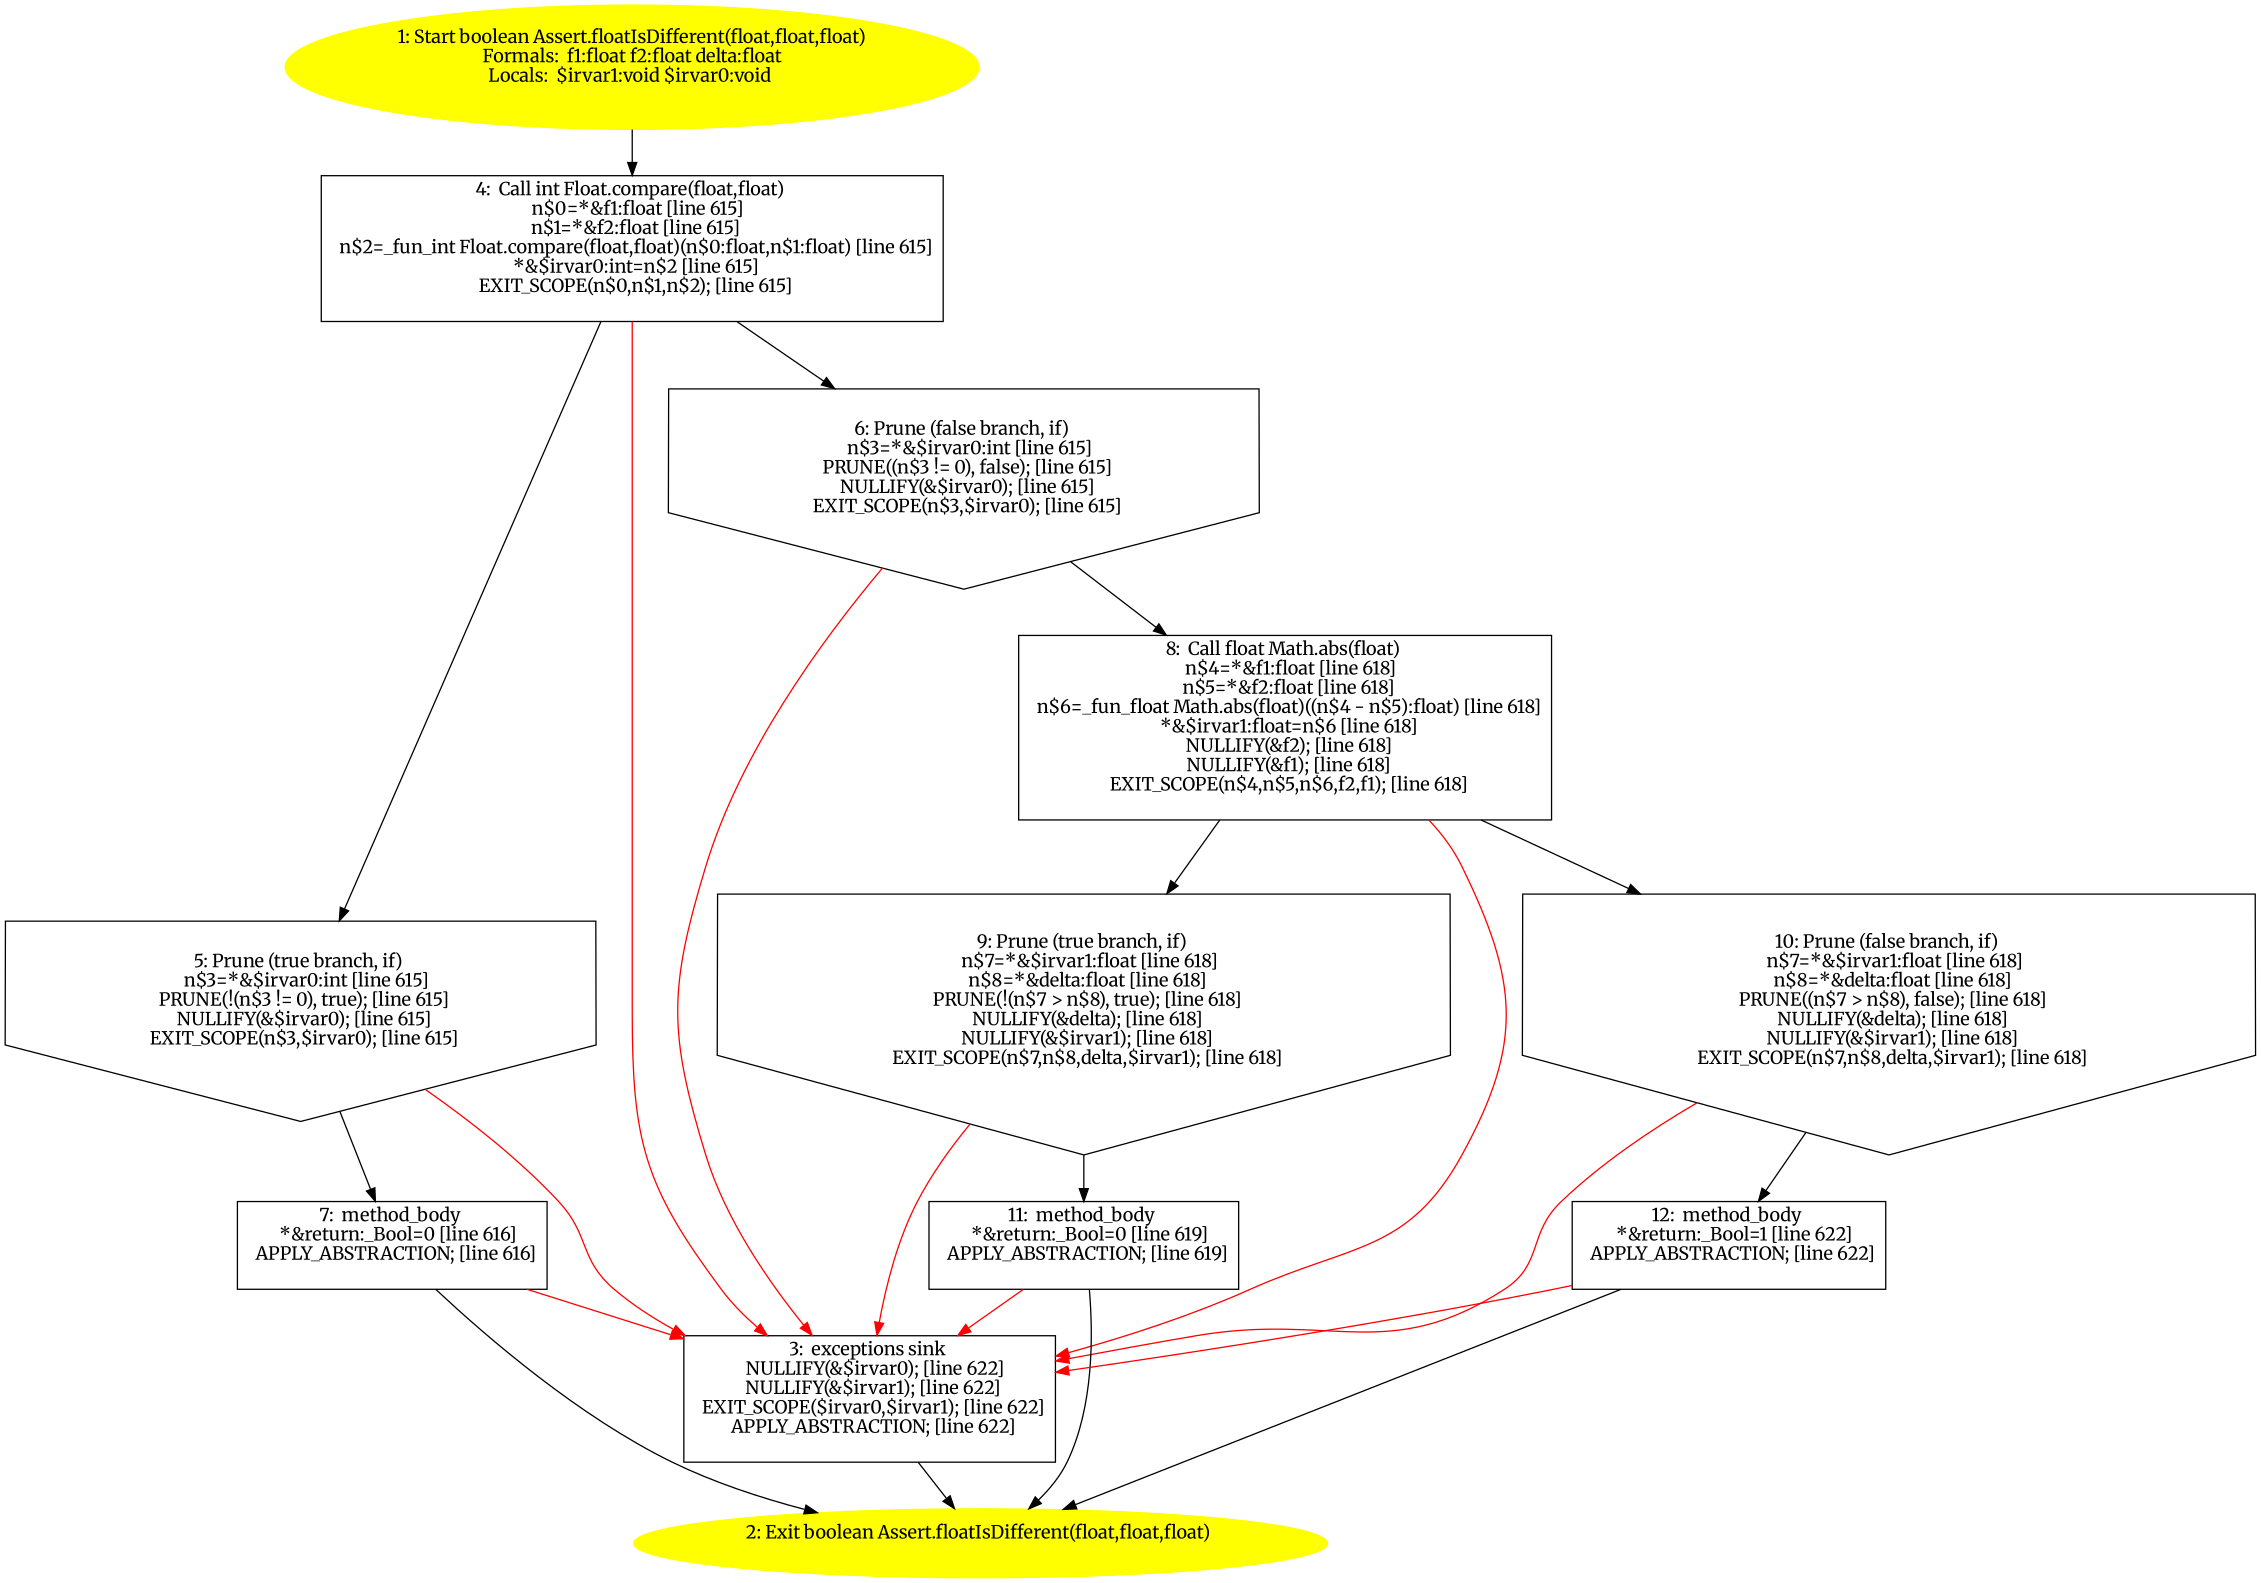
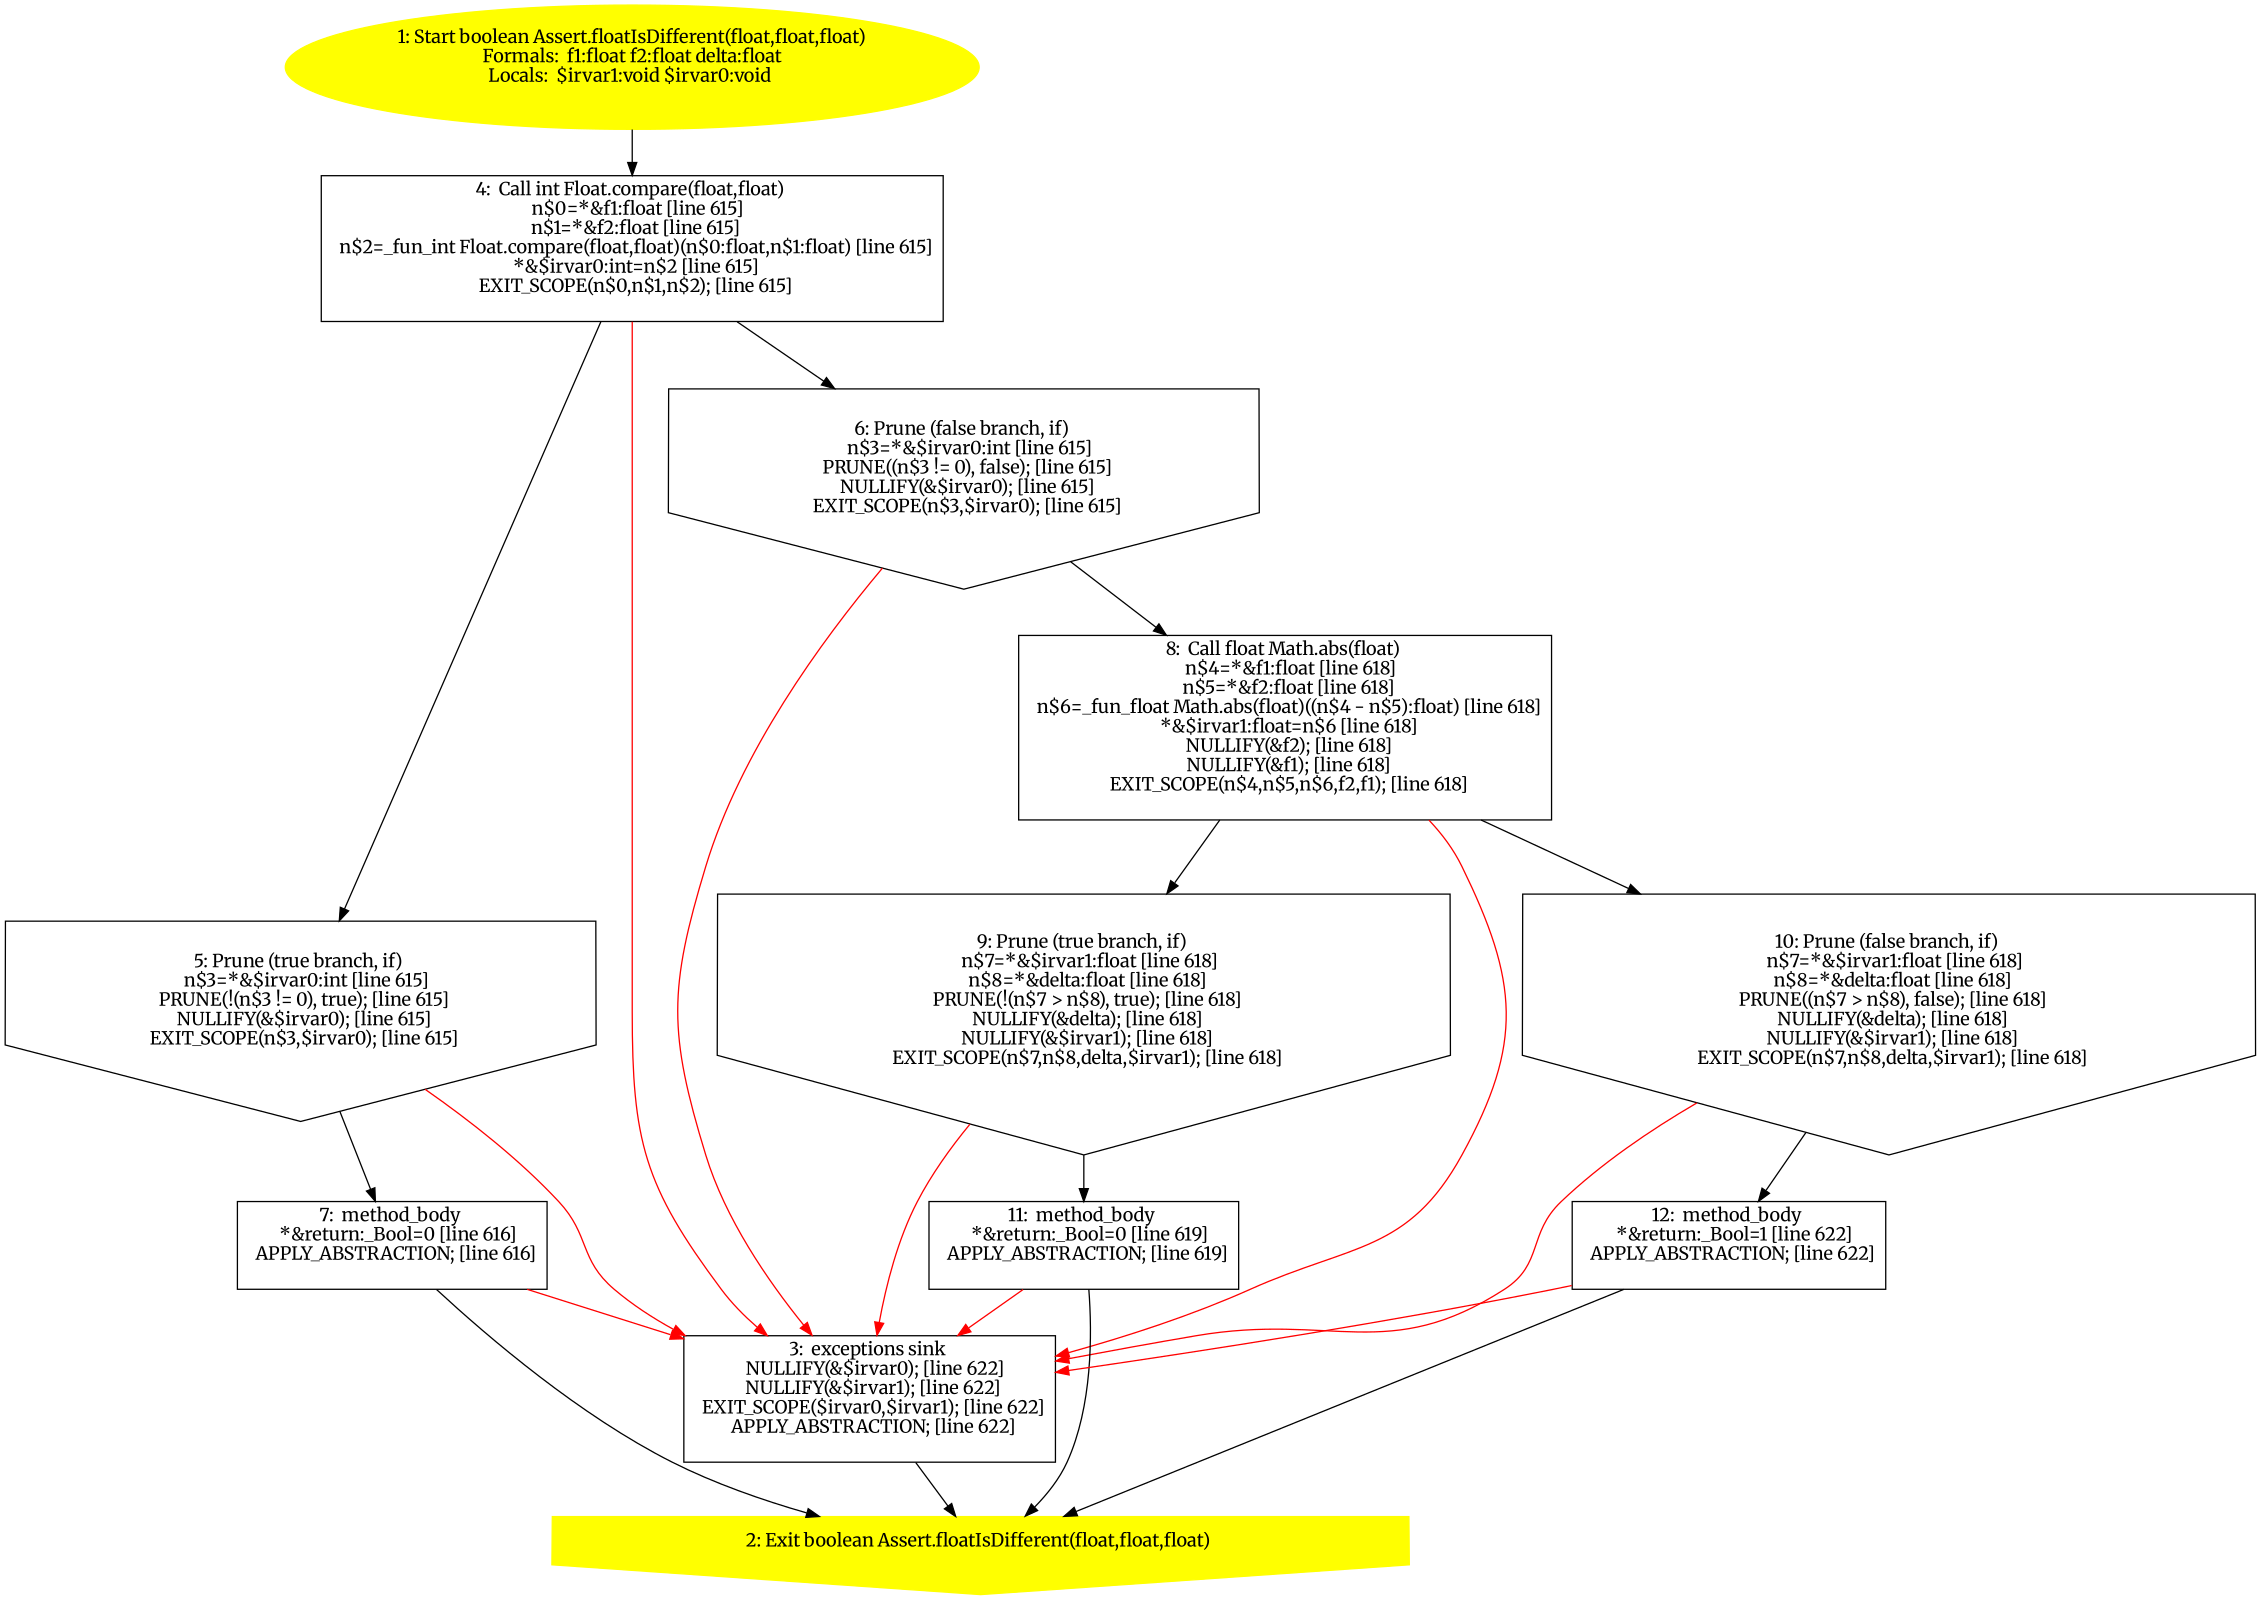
node "2: Exit boolean Assert.floatIsDifferent(float,float,float)": shape ellipse -> invhouse
